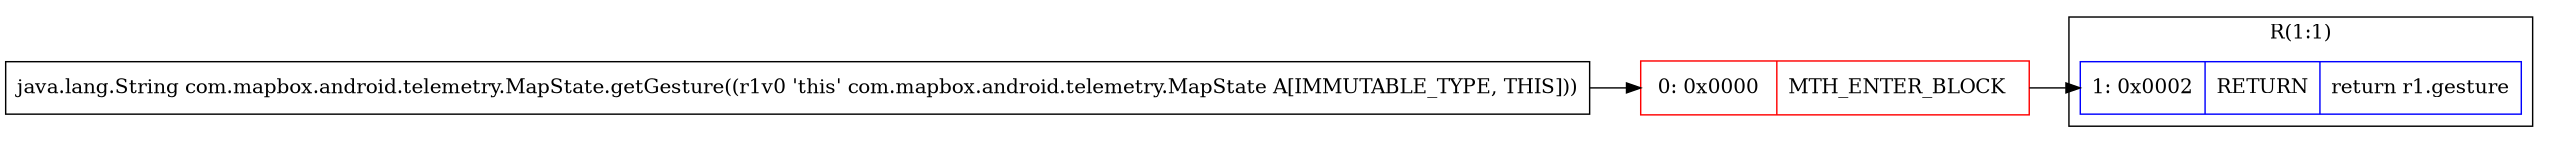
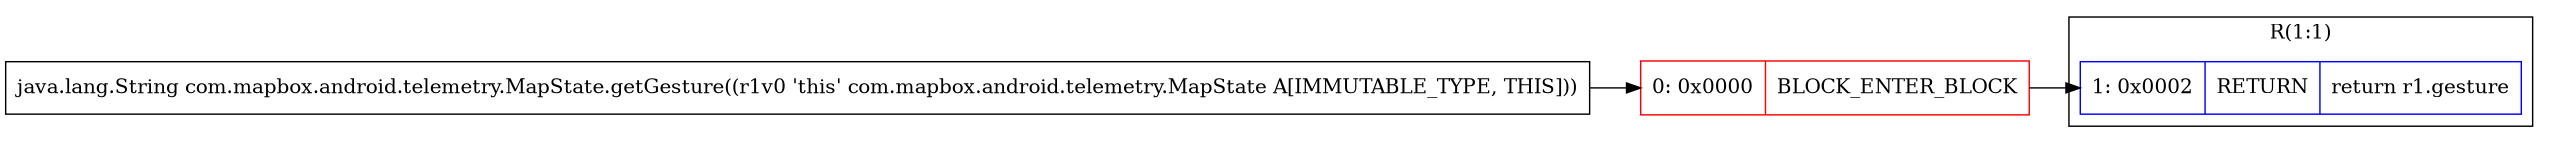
node "0: 0x0000": text "MTH_ENTER_BLOCK" -> "BLOCK_ENTER_BLOCK"
